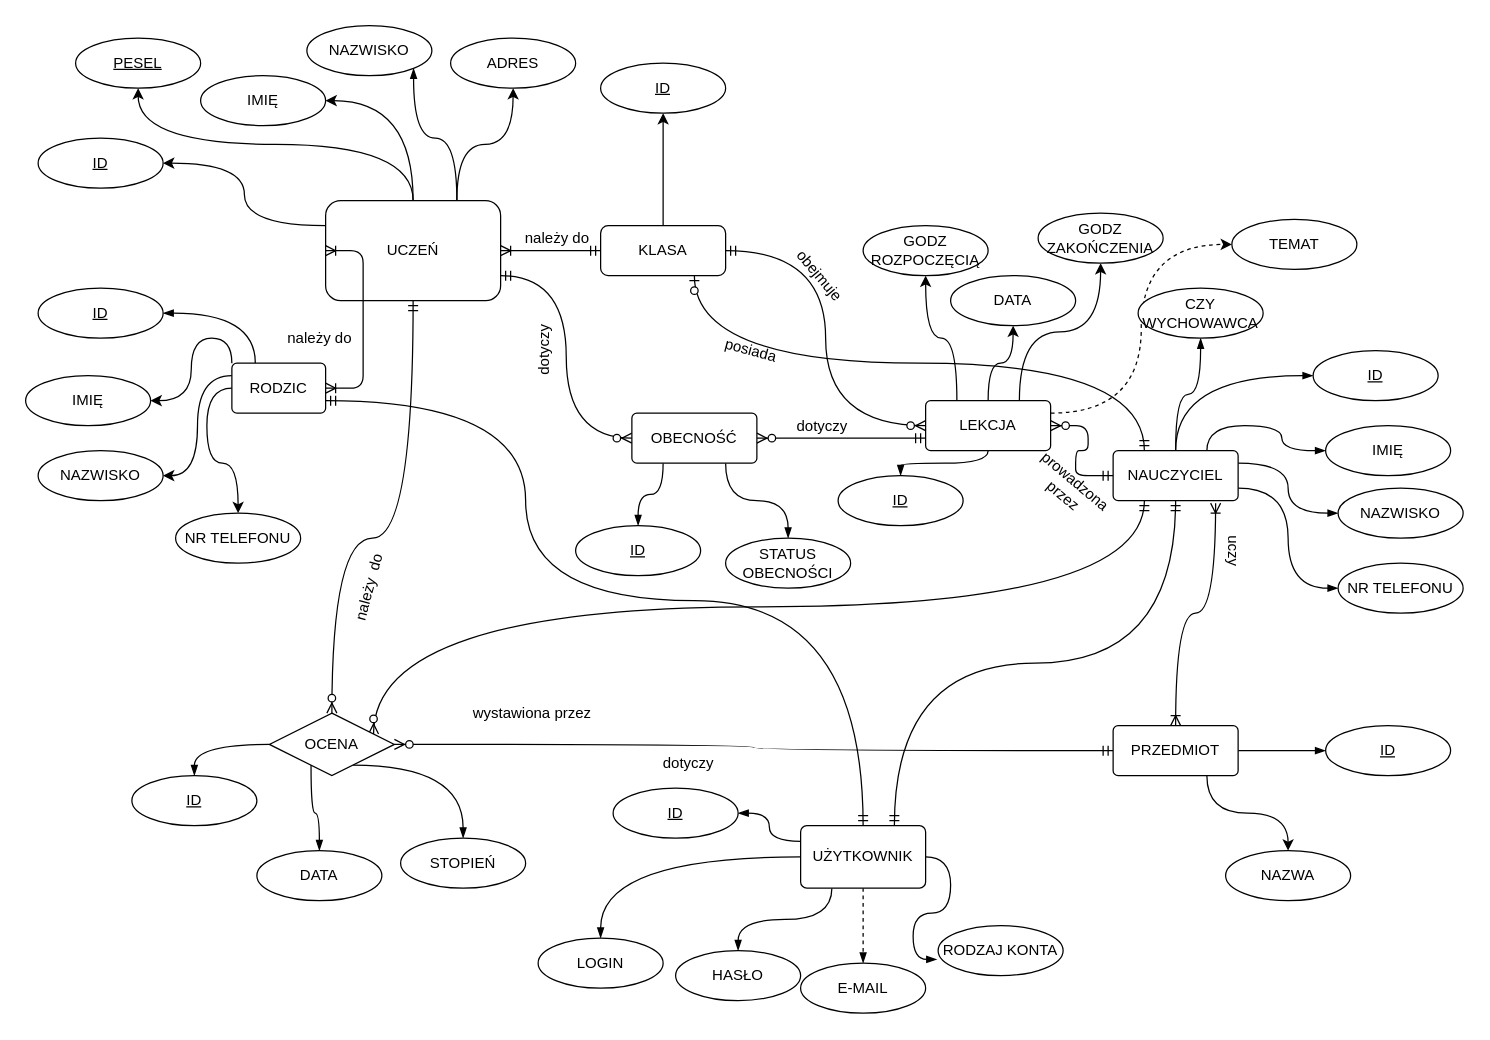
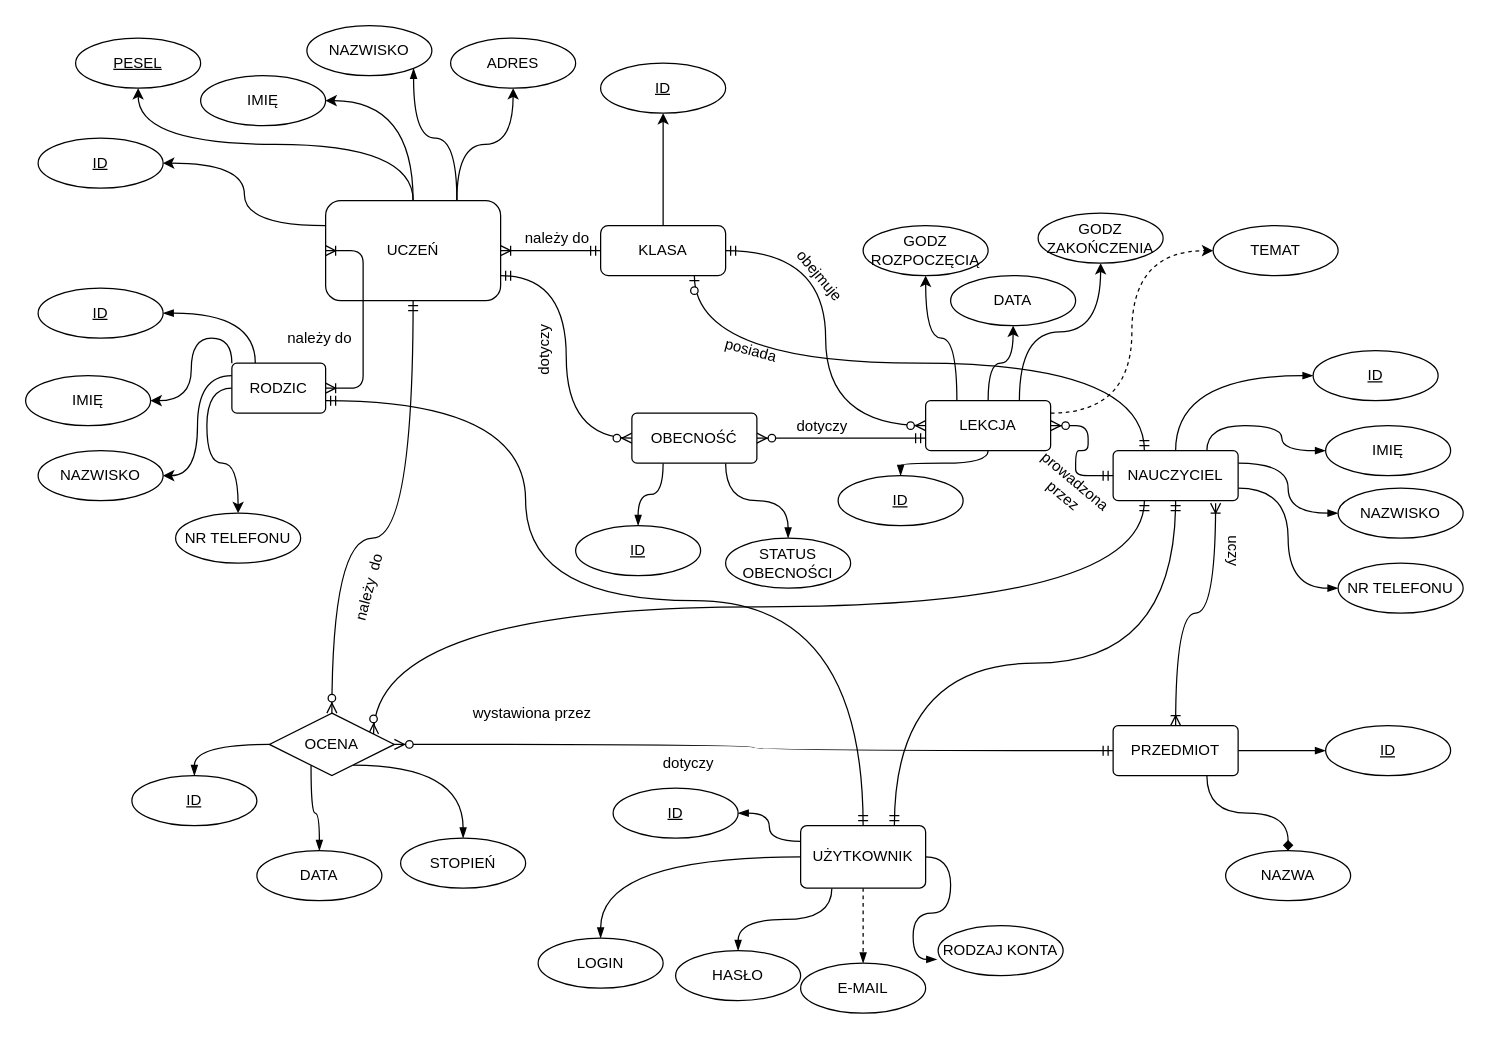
node "TEMAT": moved (1294, 244) -> (1276, 251)
node "CZY WYCHOWAWCA": removed
edge "NAUCZYCIEL" -> "CZY WYCHOWAWCA": removed
edge "PRZEDMIOT" -> "NAZWA": arrowhead classic -> diamond
